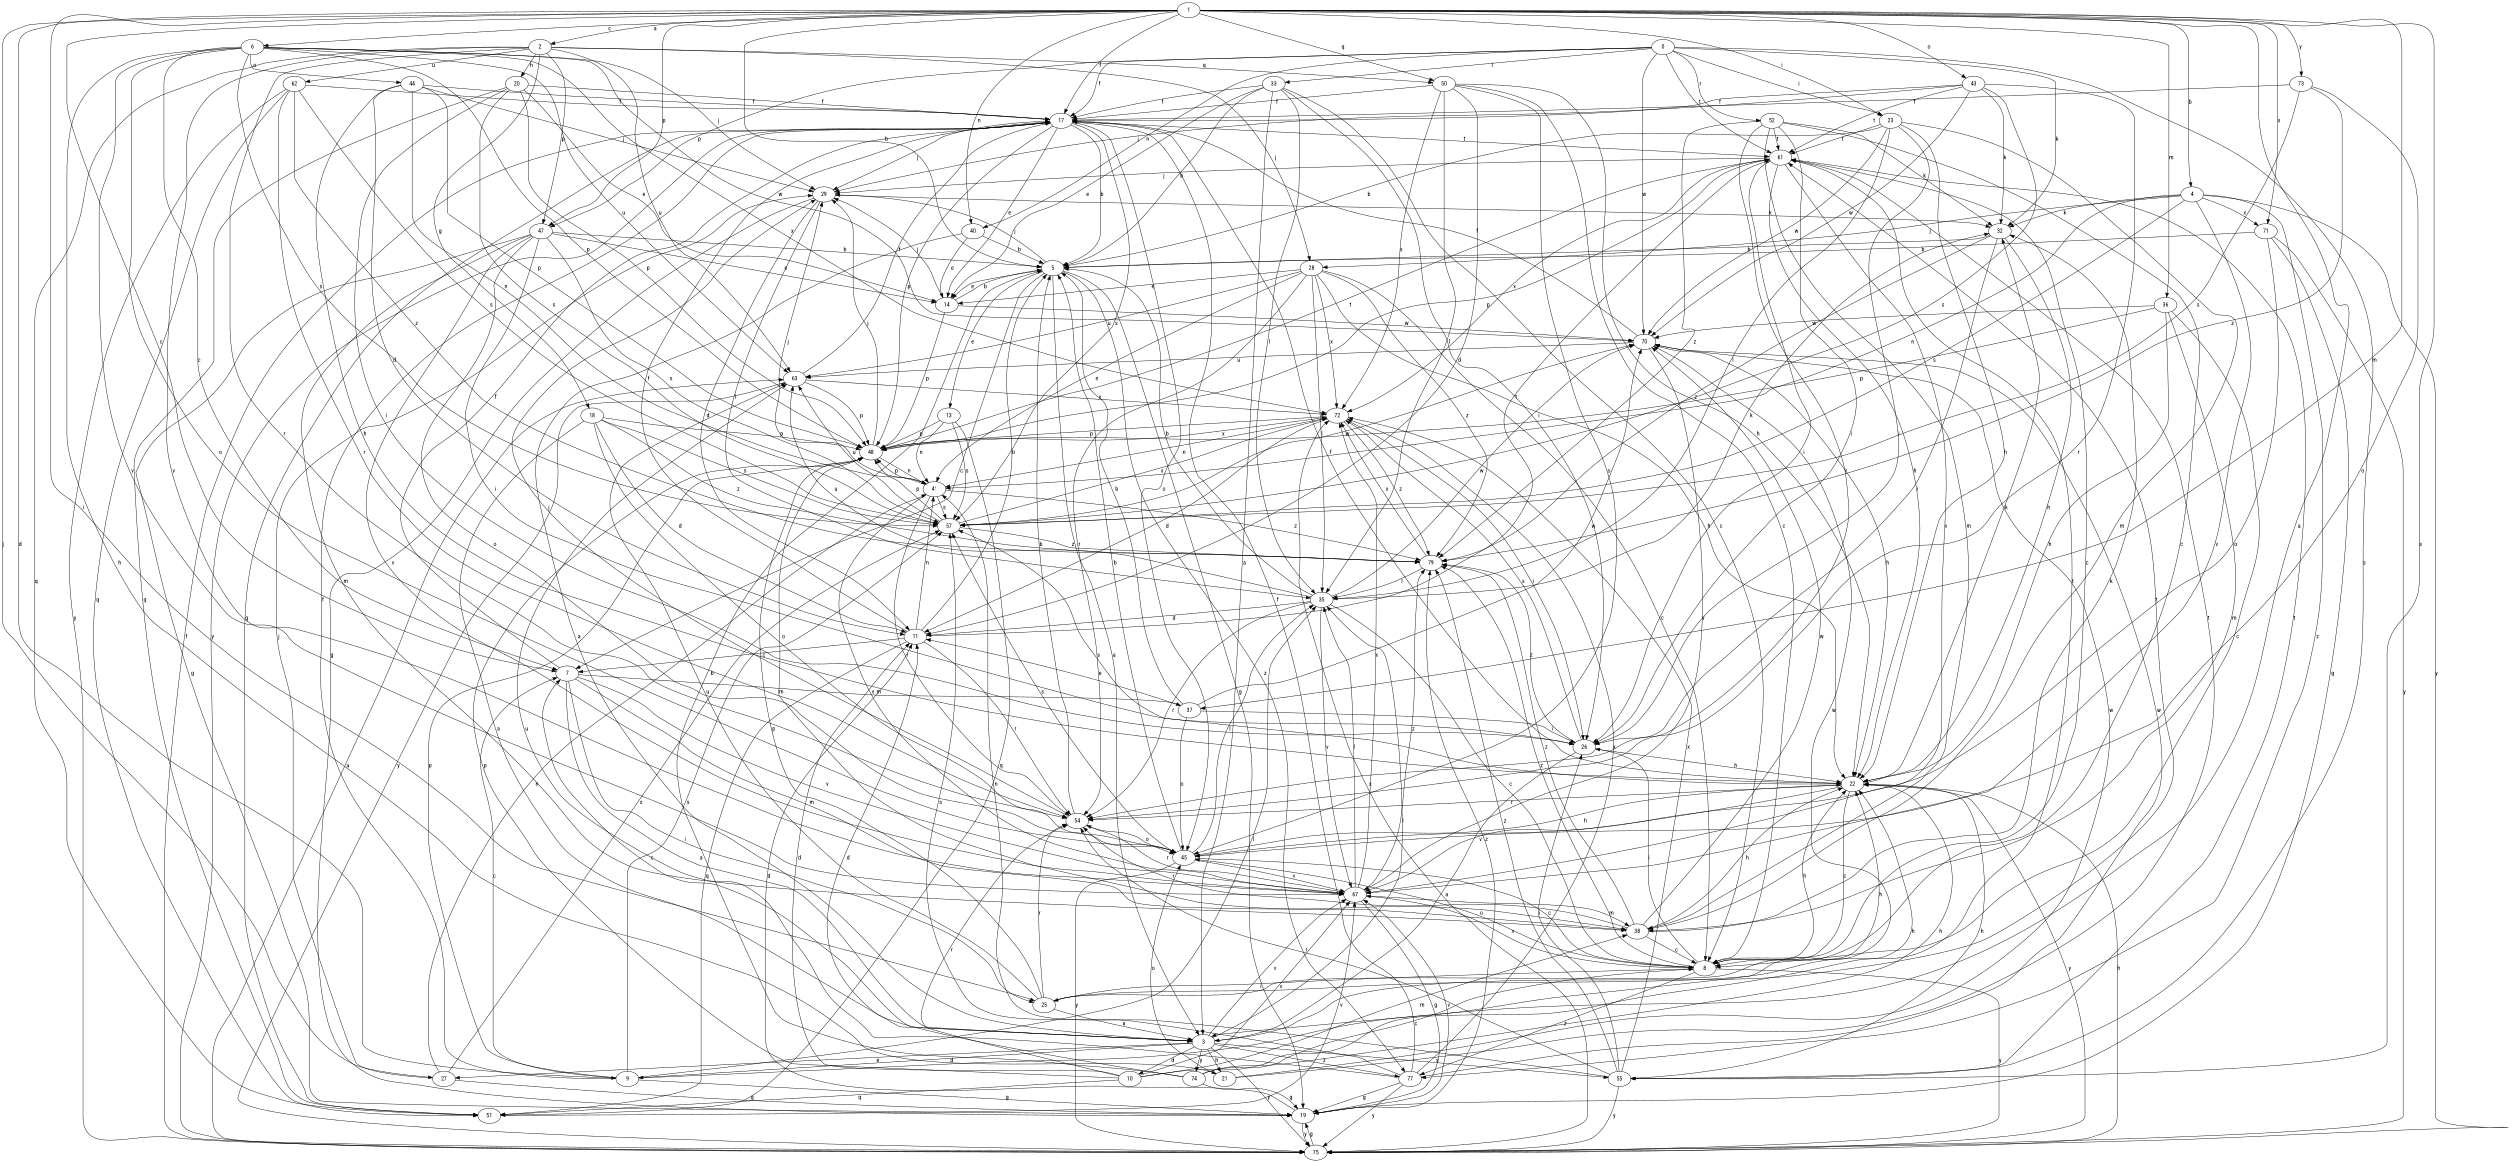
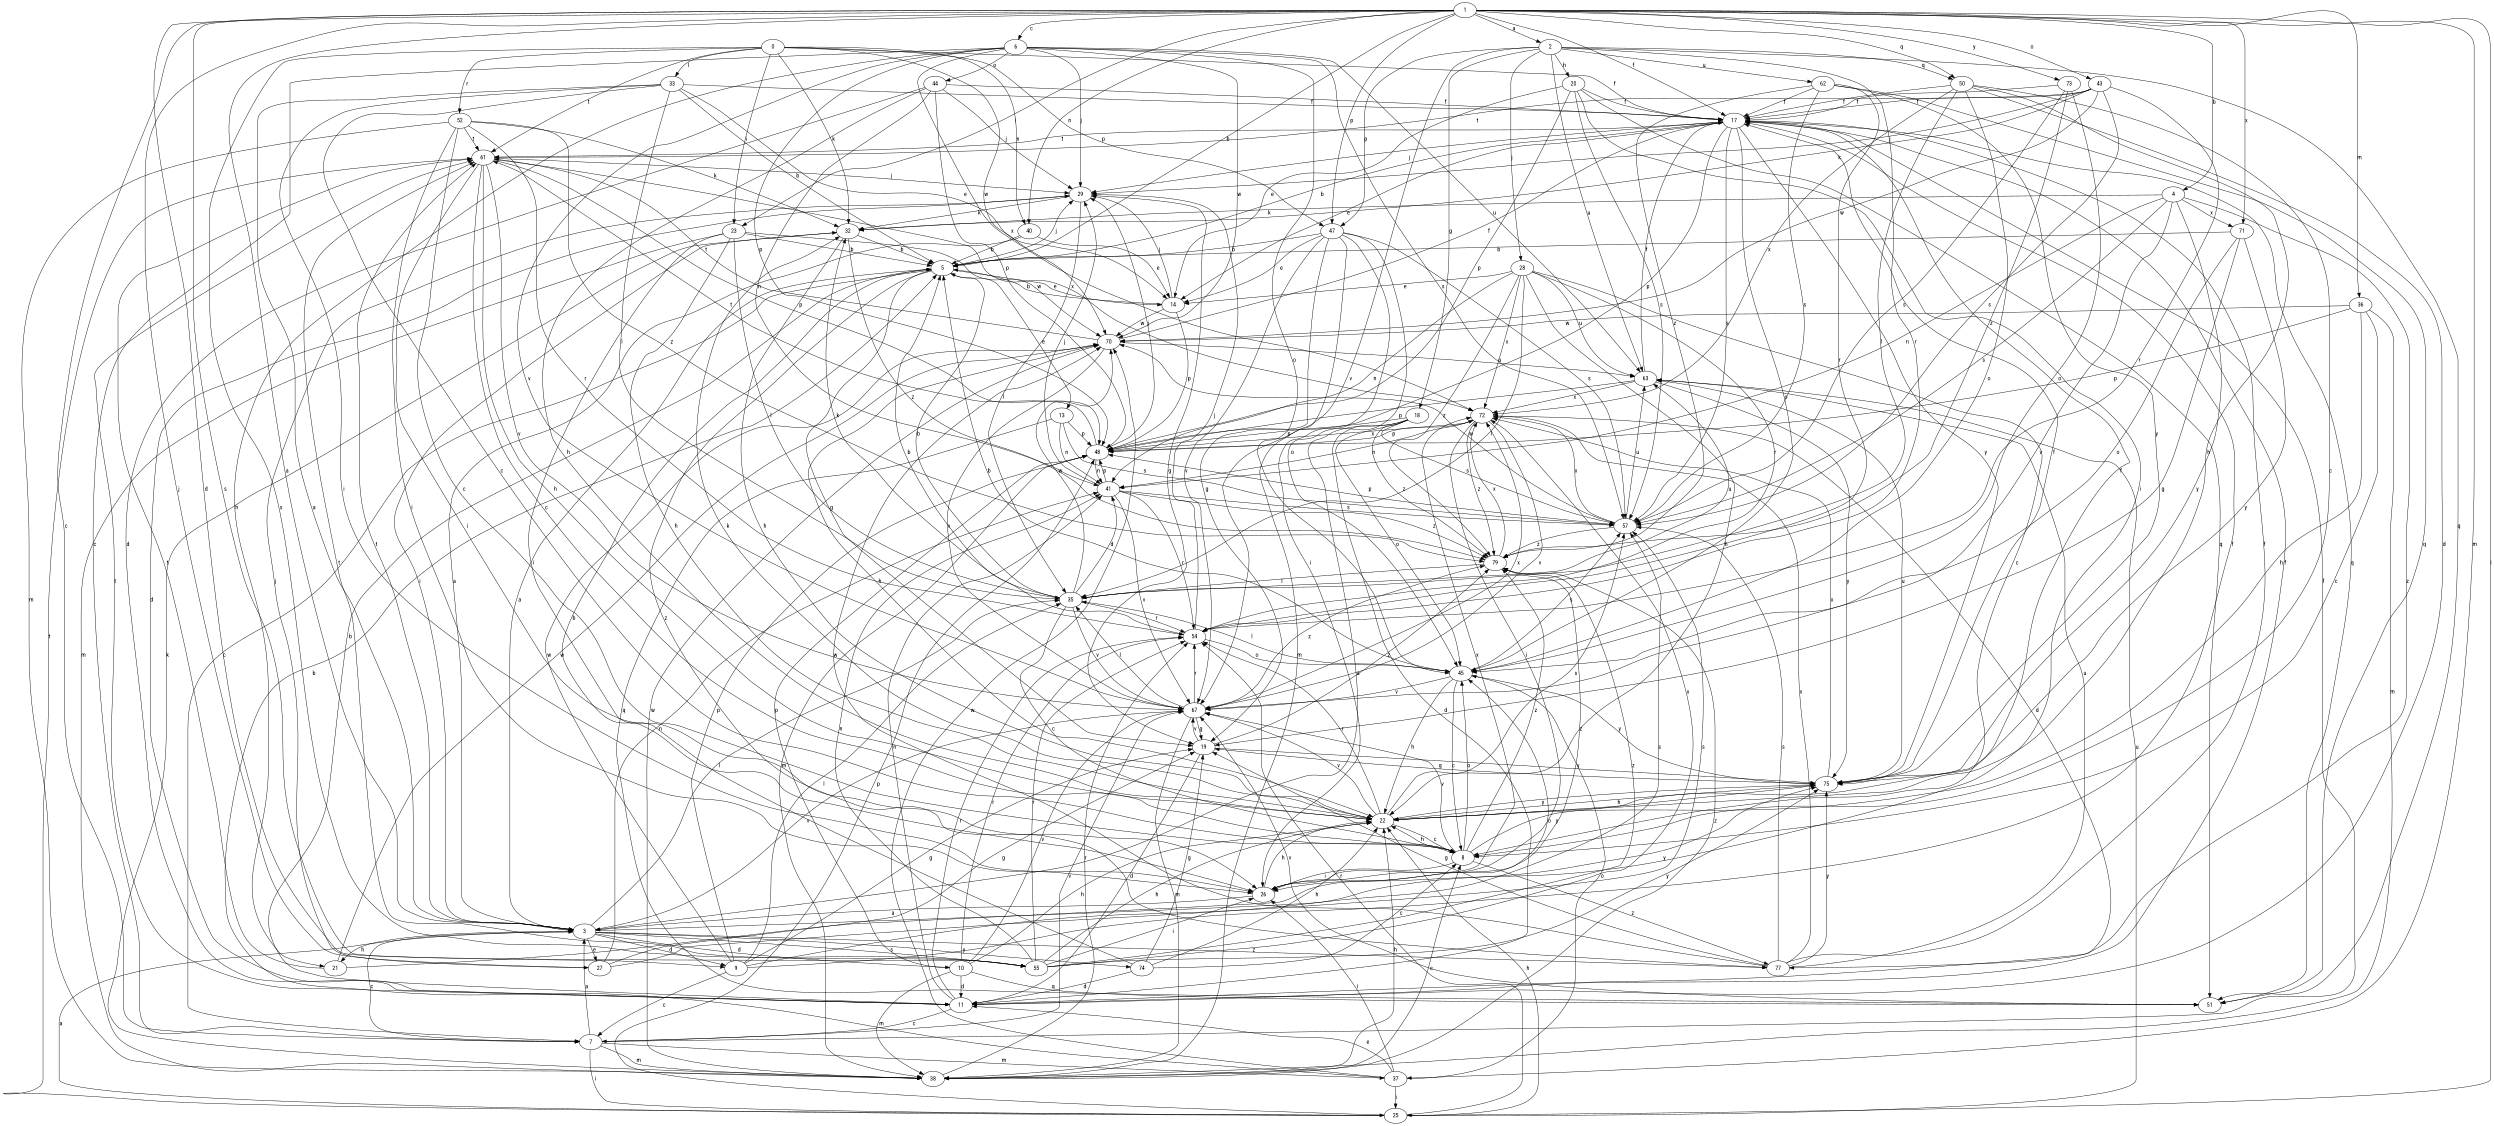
edge "23" -> "61": now "70" -> "61"
edge "4" -> "28": removed, label "j"
edge "32" -> "26": now "32" -> "3"
edge "35" -> "11": now "35" -> "41"
edge "72" -> "67": added, label "v"
edge "11" -> "51": removed, label "q"
edge "8" -> "25": now "37" -> "25"
